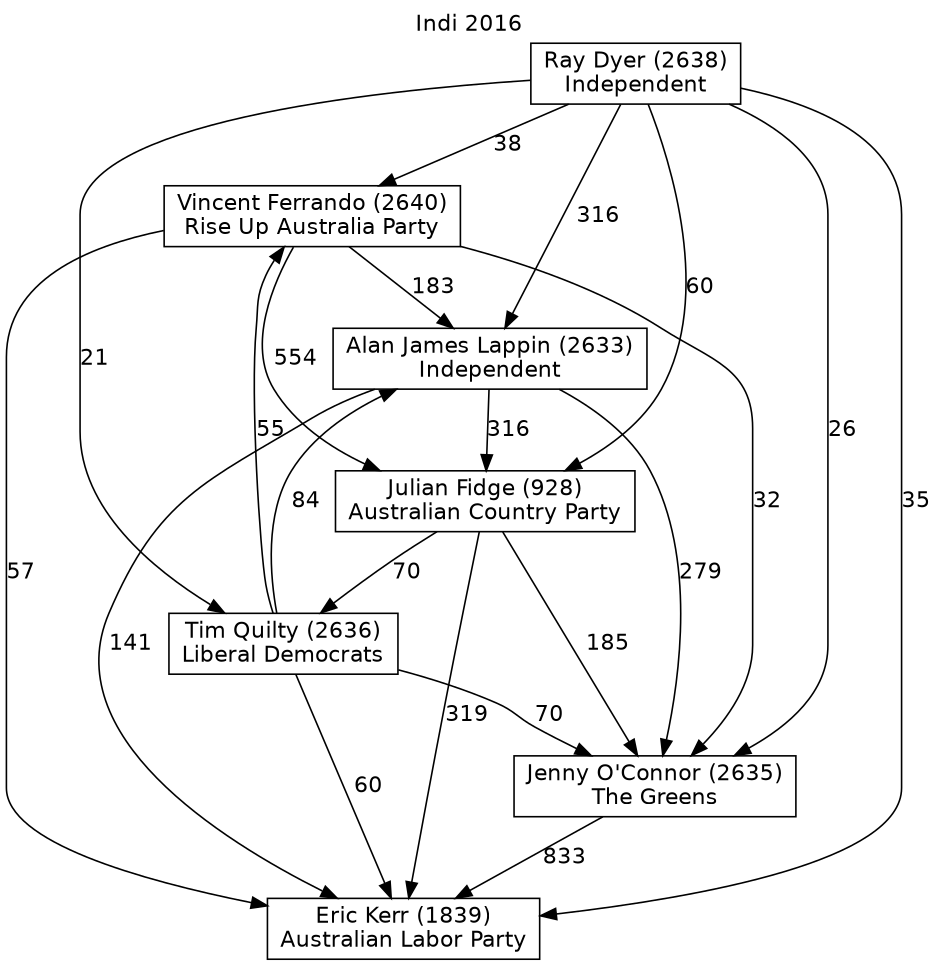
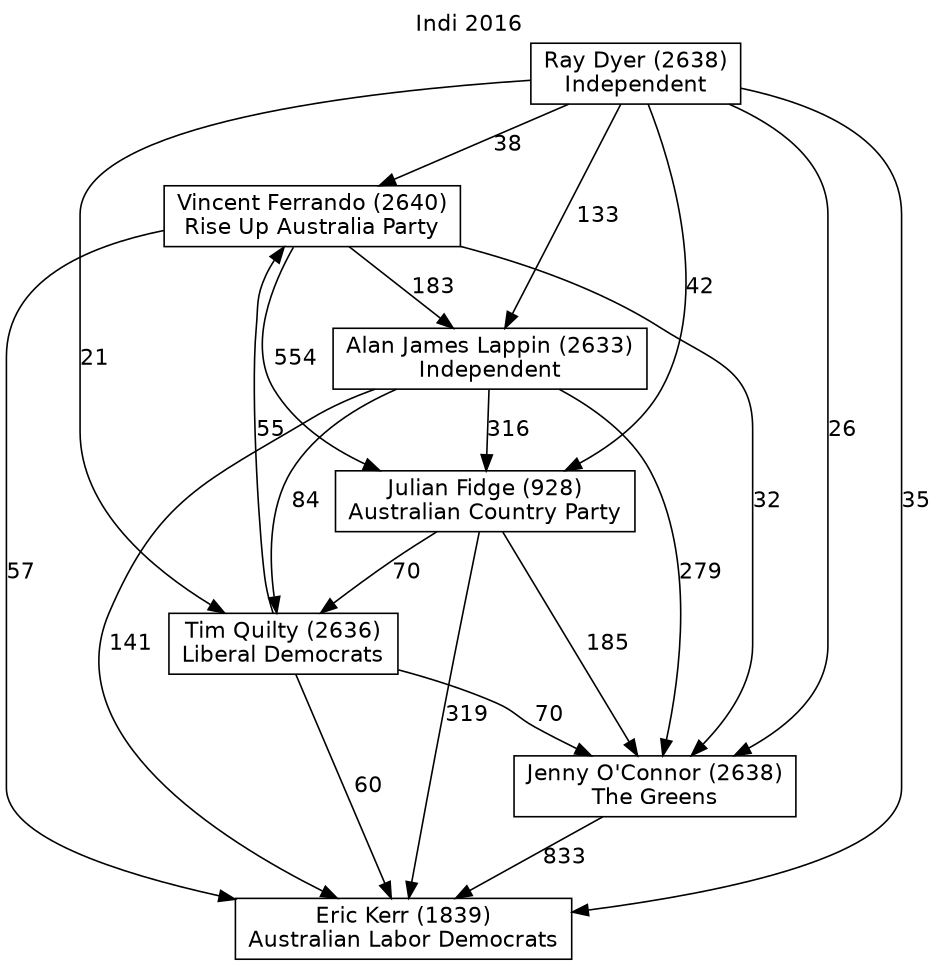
edge "Ray Dyer (2638) Independent" -> "Alan James Lappin (2633) Independent": label "316" -> "133"
edge "Ray Dyer (2638) Independent" -> "Julian Fidge (928) Australian Country Party": label "60" -> "42"
edge "Tim Quilty (2636) Liberal Democrats" -> "Alan James Lappin (2633) Independent": reversed
node "Jenny O'Connor (2635) The Greens": label "Jenny O'Connor (2635) The Greens" -> "Jenny O'Connor (2638) The Greens"
node "Eric Kerr (1839) Australian Labor Party": label "Eric Kerr (1839) Australian Labor Party" -> "Eric Kerr (1839) Australian Labor Democrats"
